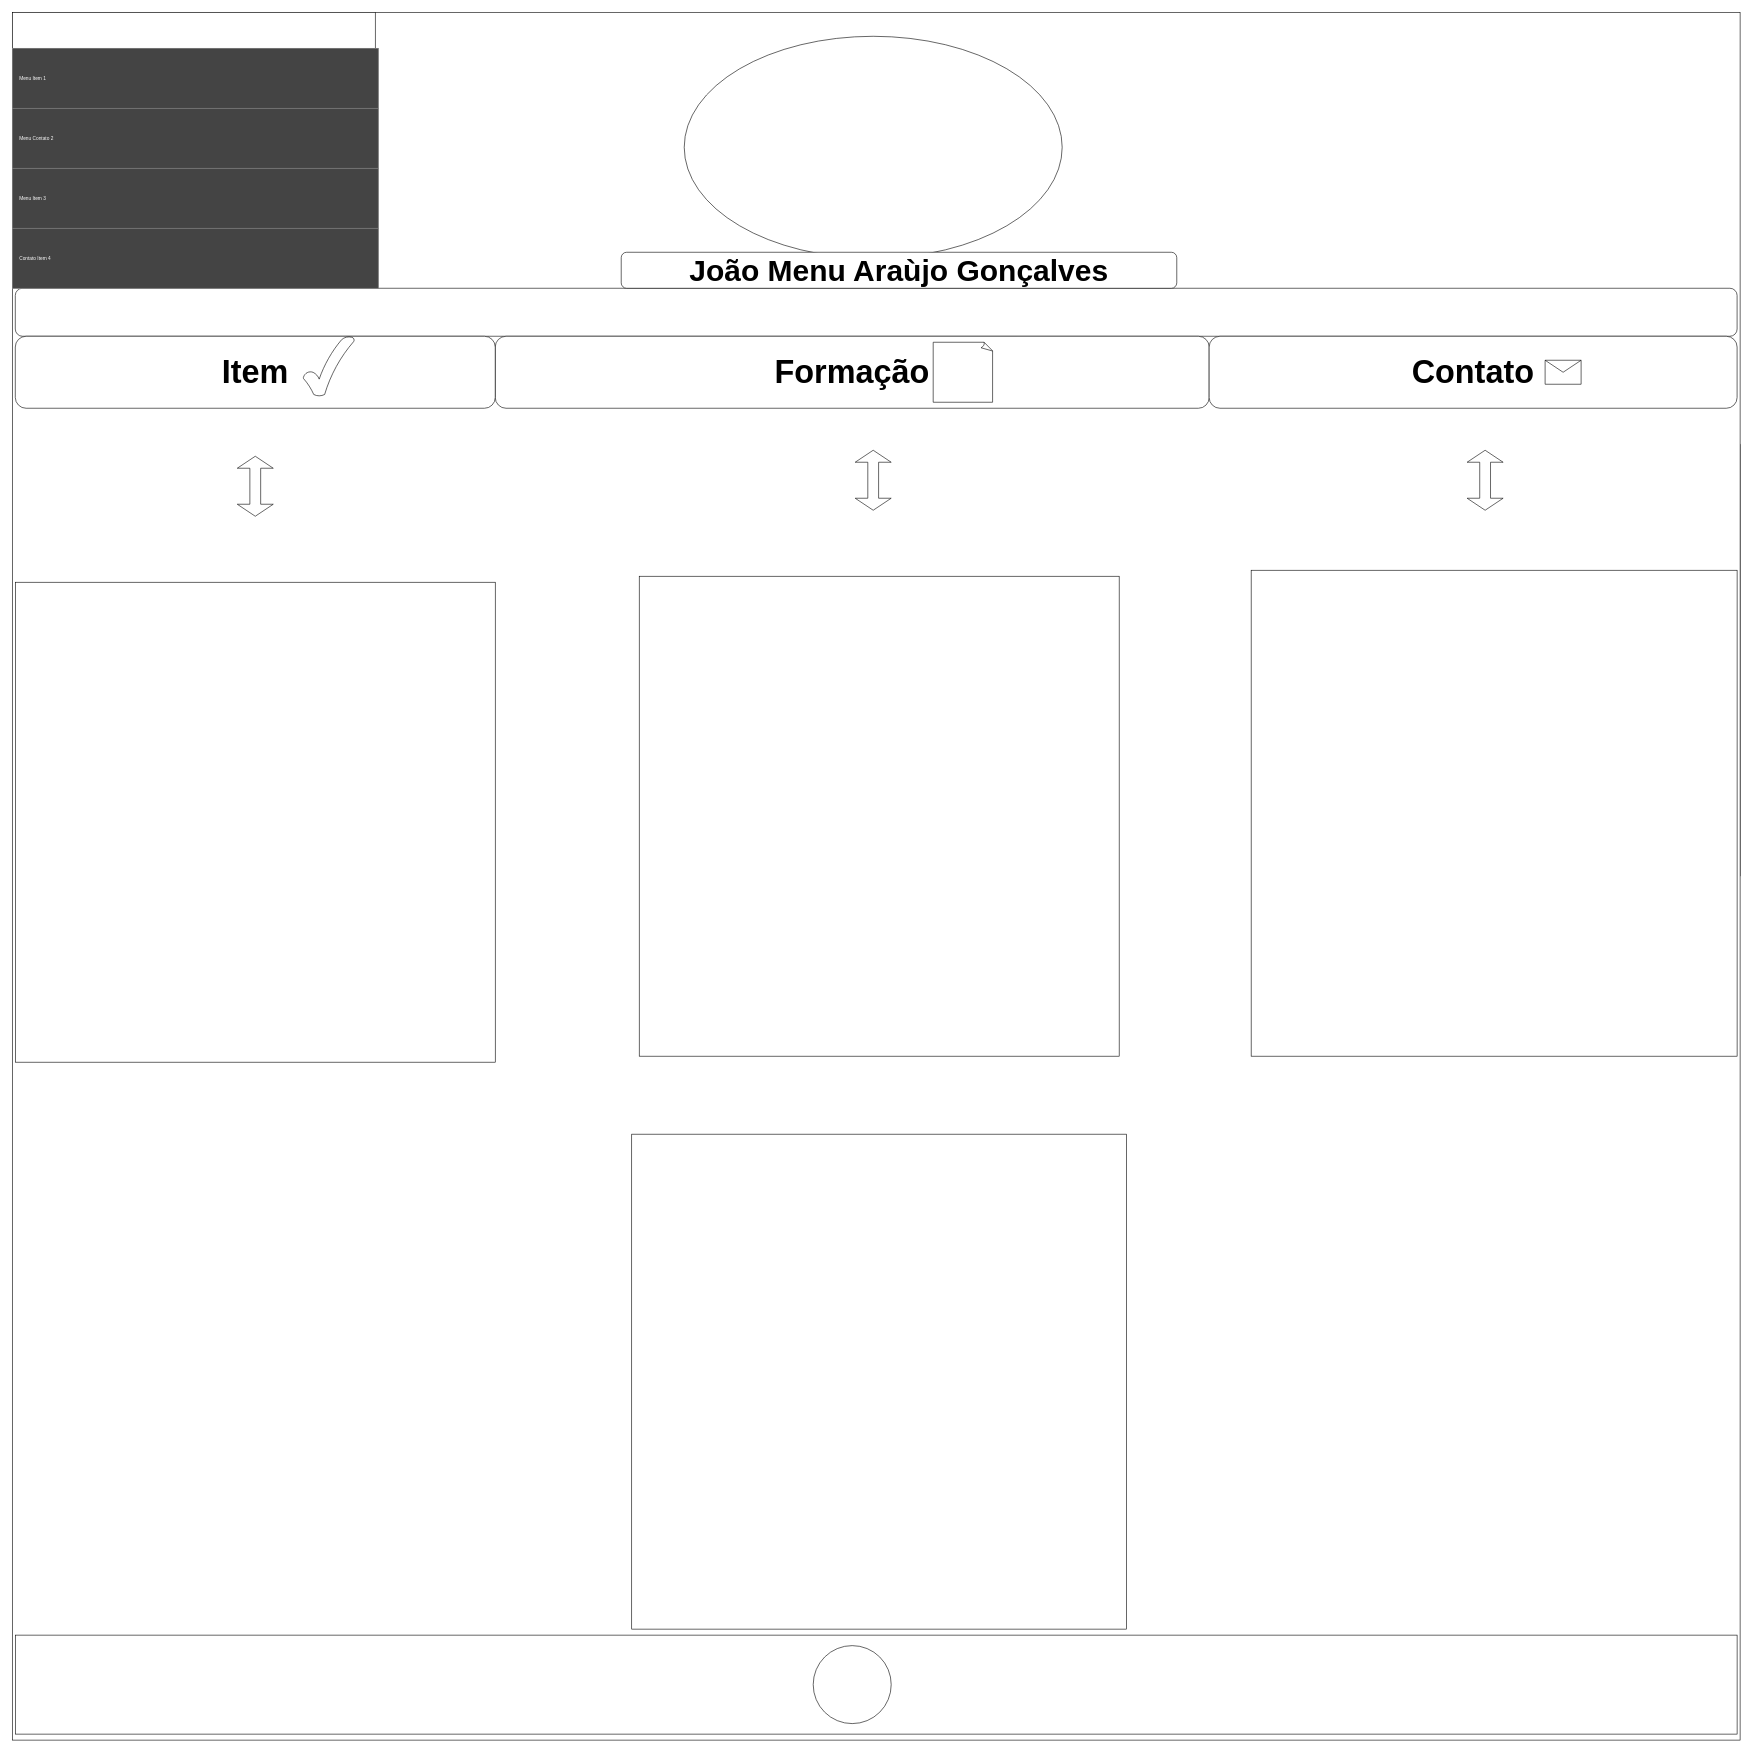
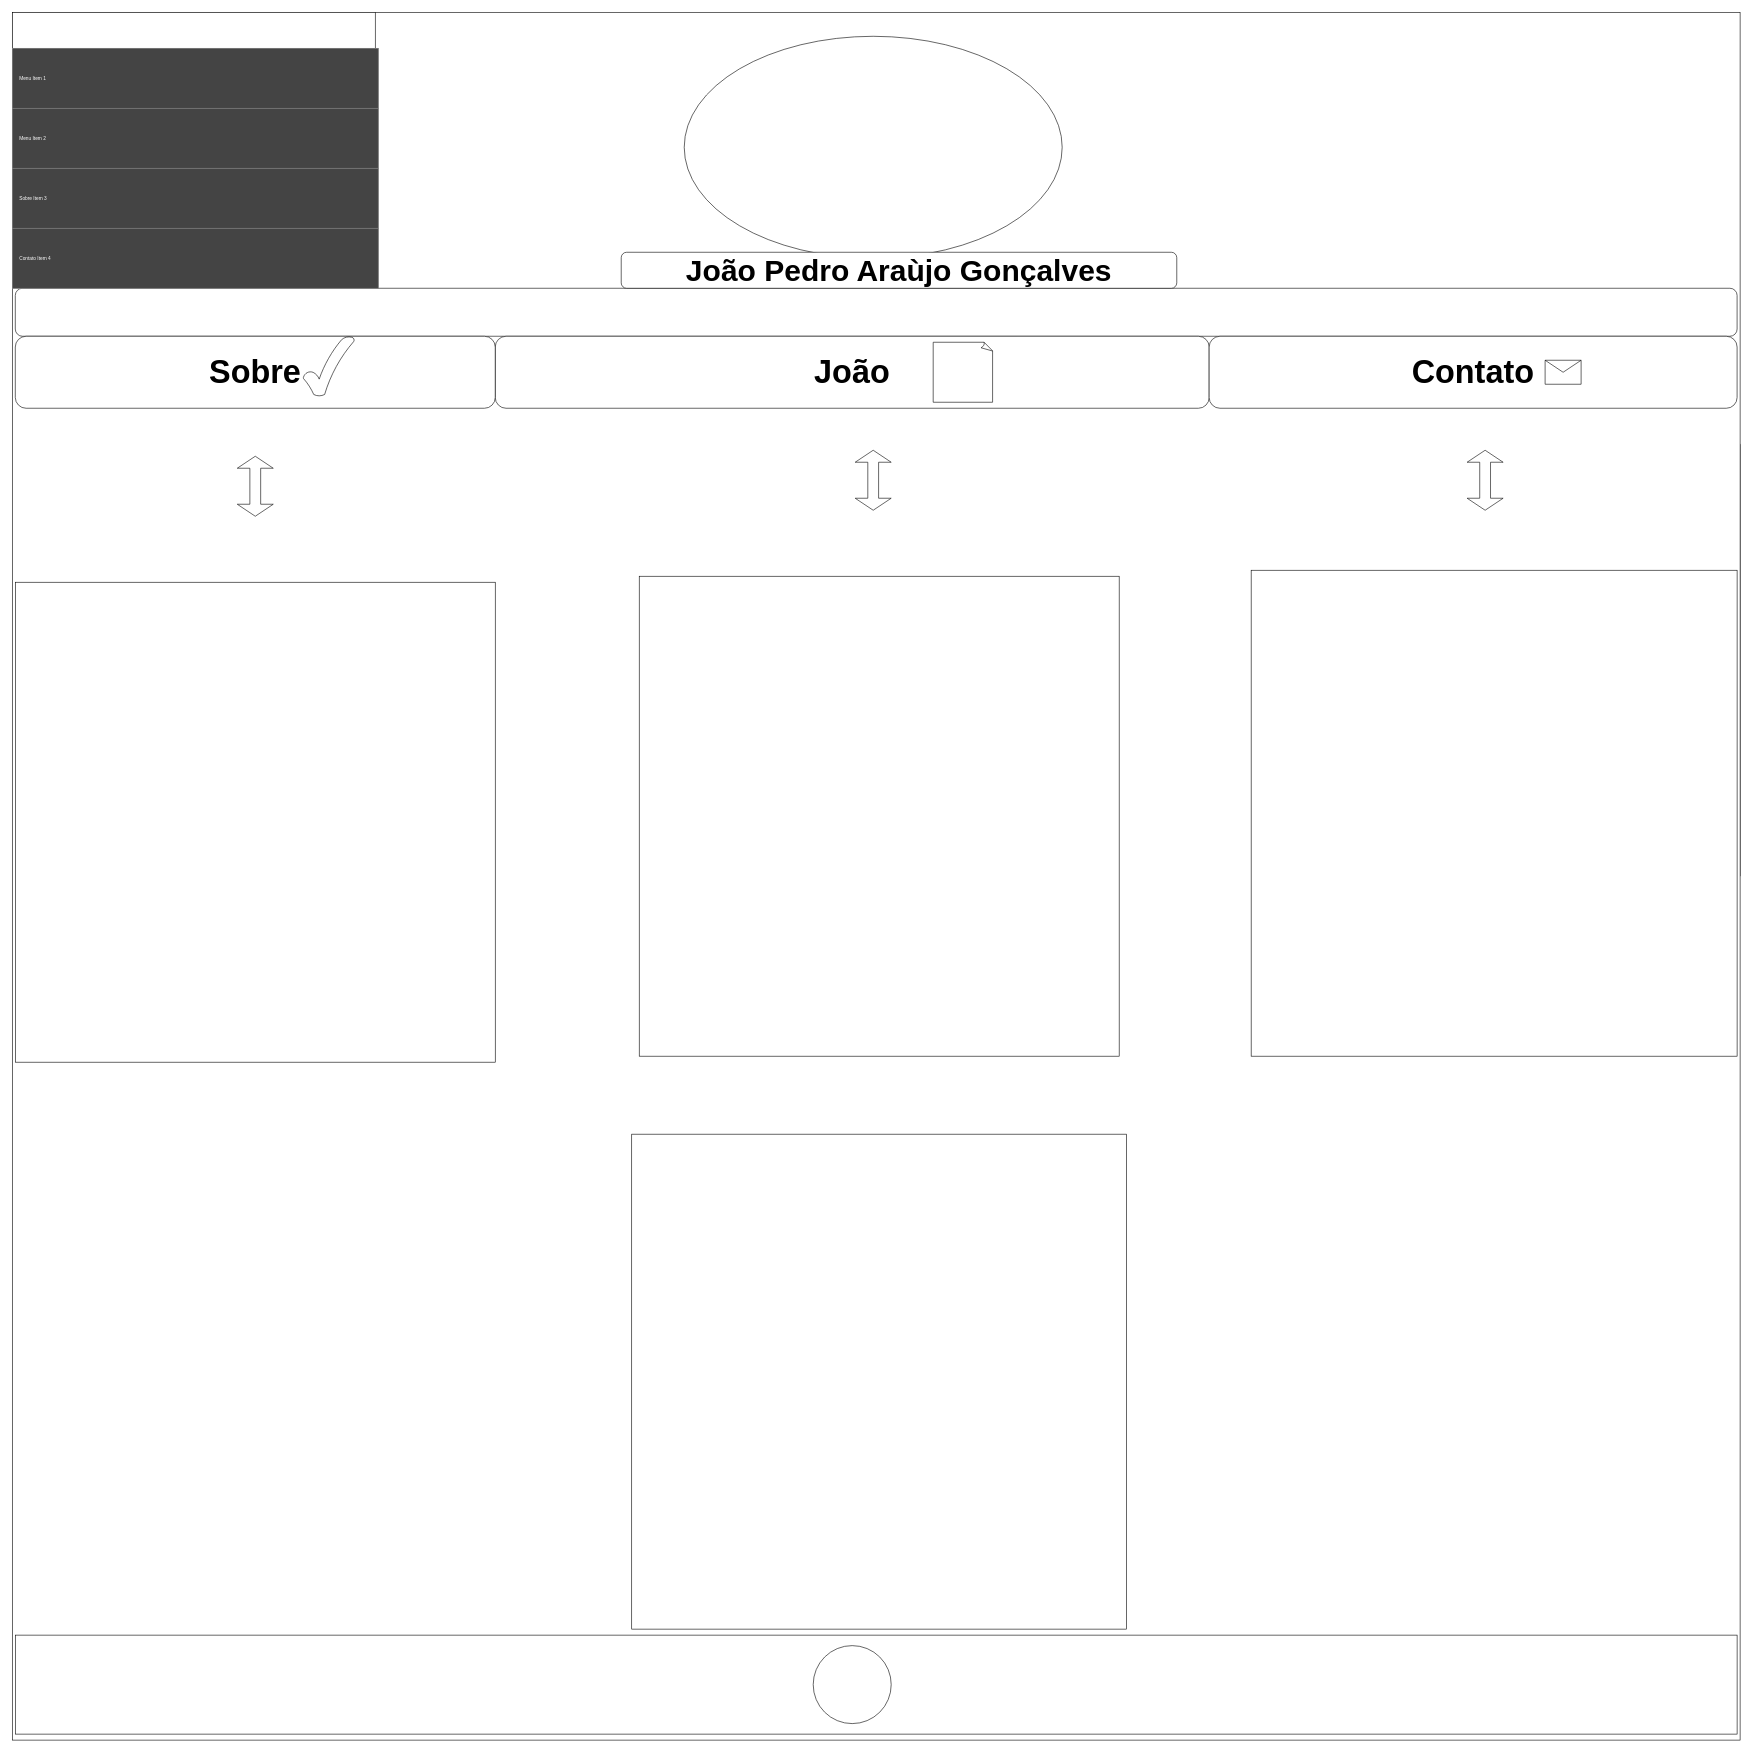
node "Menu Contato 2": label "Menu Contato 2" -> "Menu Item 2"
node "Menu Item 3": label "Menu Item 3" -> "Sobre Item 3"
node "João Menu Araùjo Gonçalves": label "João Menu Araùjo Gonçalves" -> "João Pedro Araùjo Gonçalves"
node "Item": label "Item" -> "Sobre"
node "Formação": label "Formação" -> "João"
